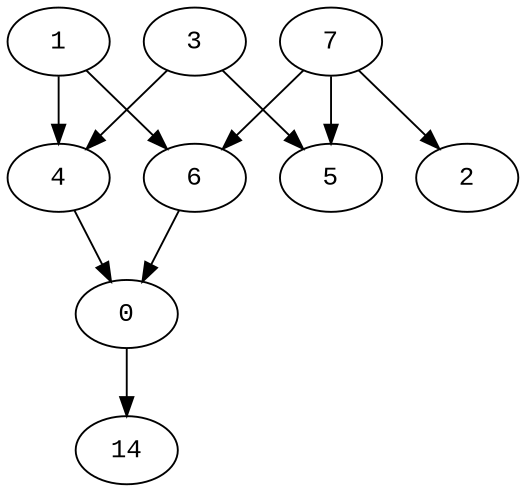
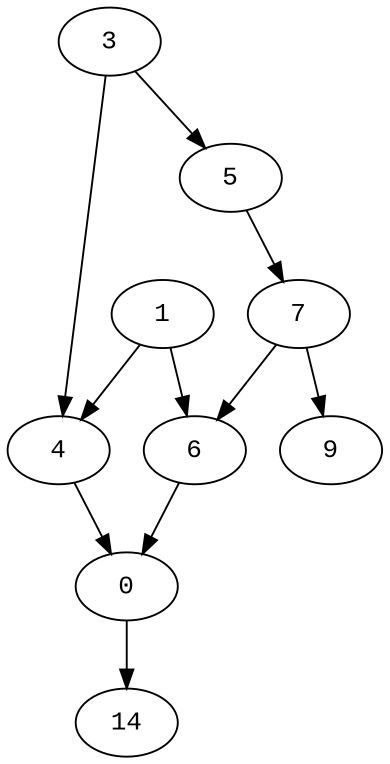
edge "7" -> "5": reversed
node "2": label "2" -> "9"
